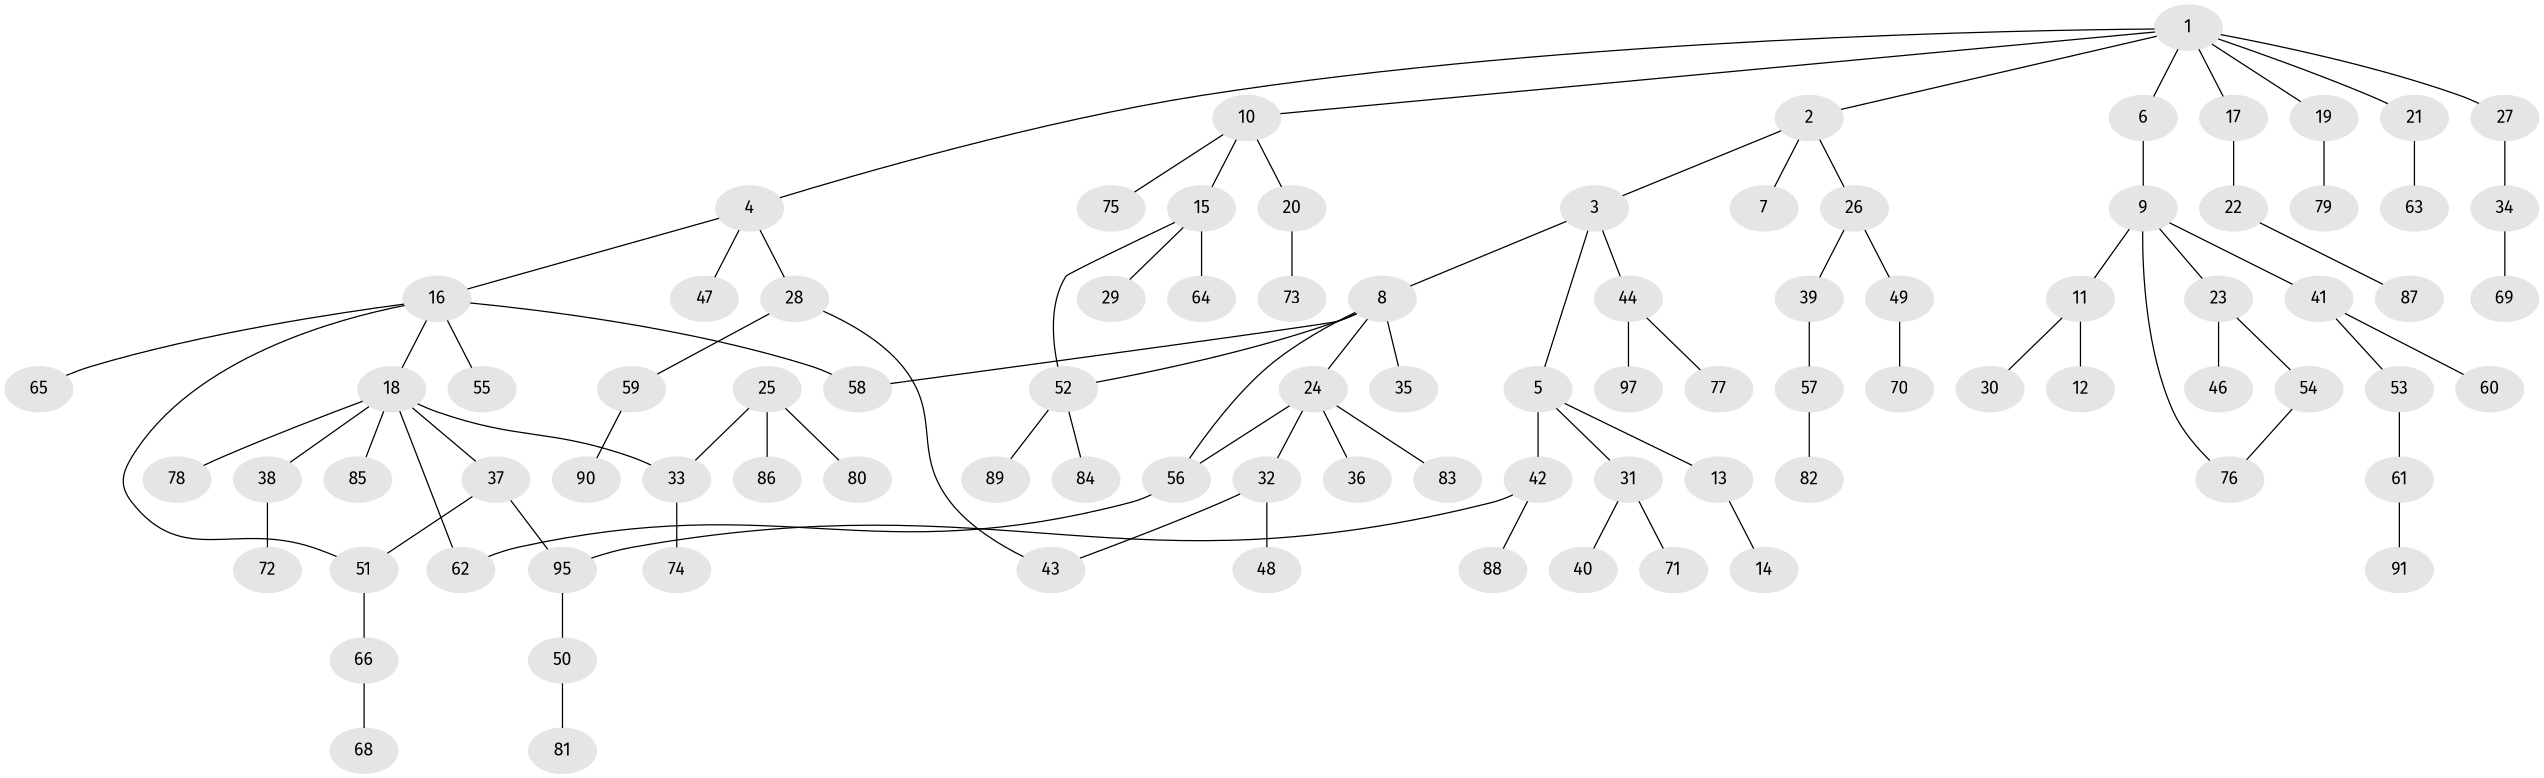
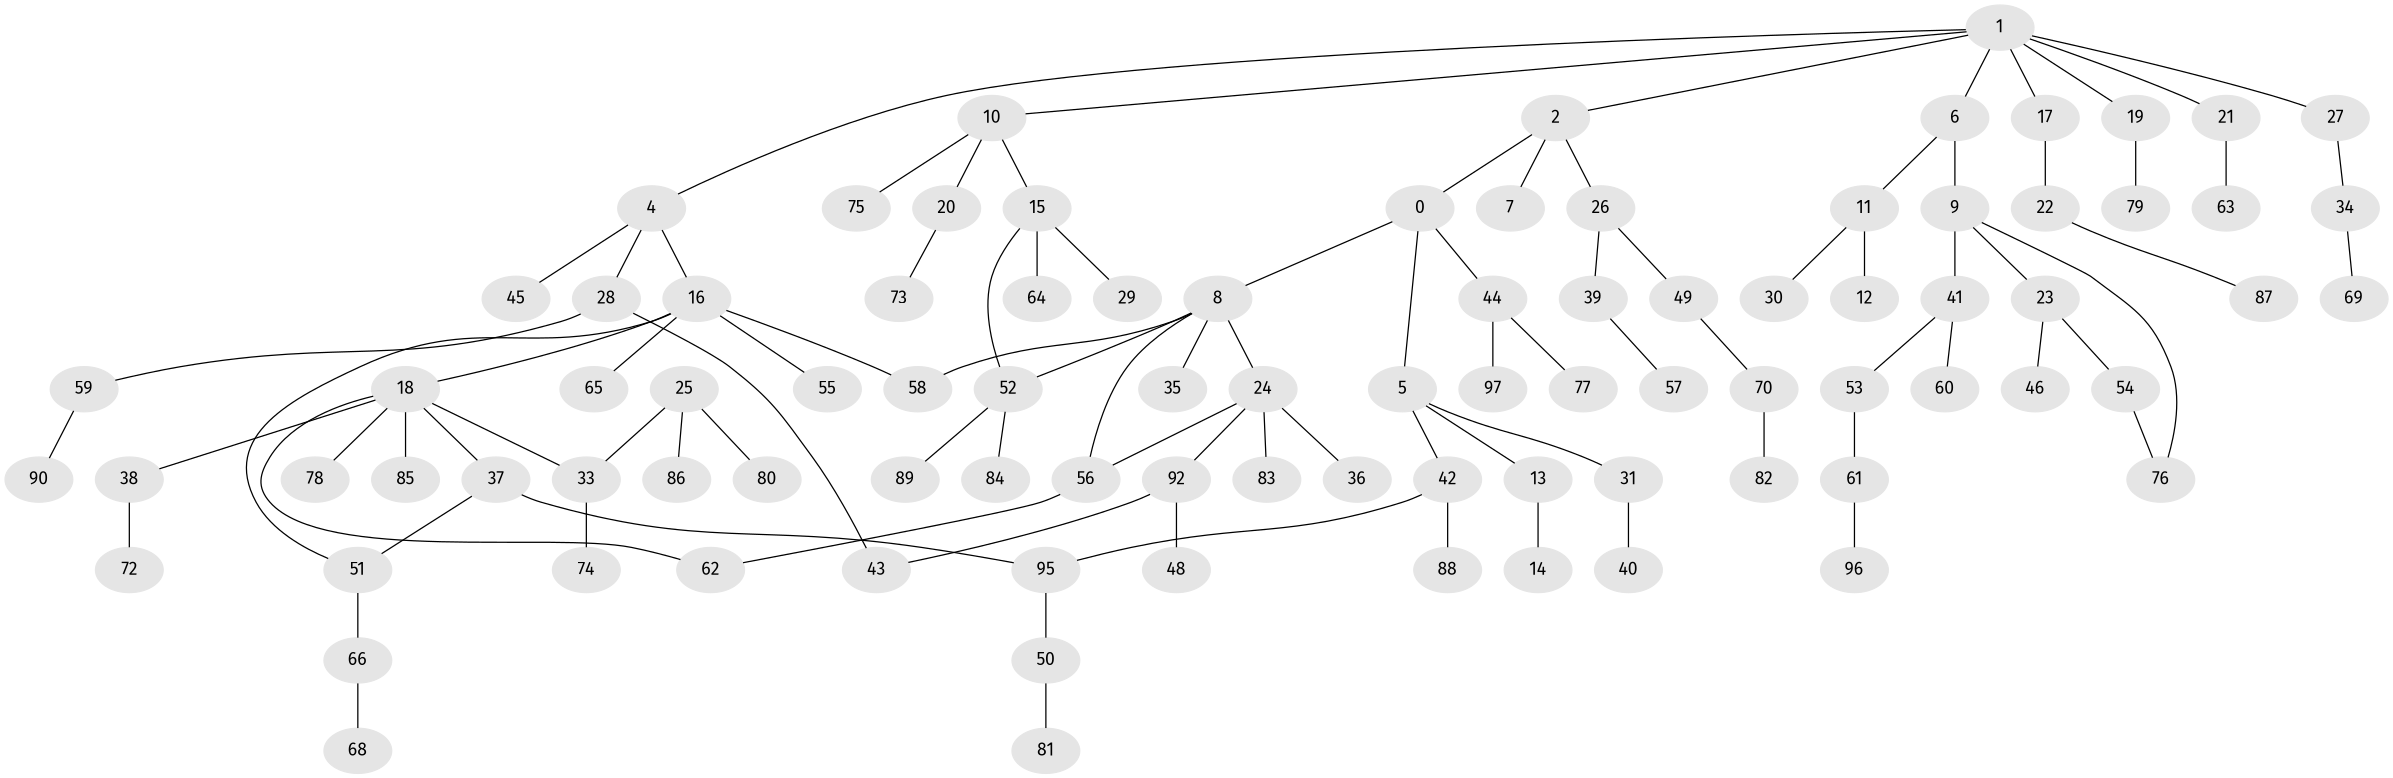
node "3": label "3" -> "0"
edge "9" -- "11": now "6" -- "11"
node "47": label "47" -> "45"
edge "57" -- "82": now "70" -- "82"
node "32": label "32" -> "92"
node "71": removed
node "91": label "91" -> "96"
